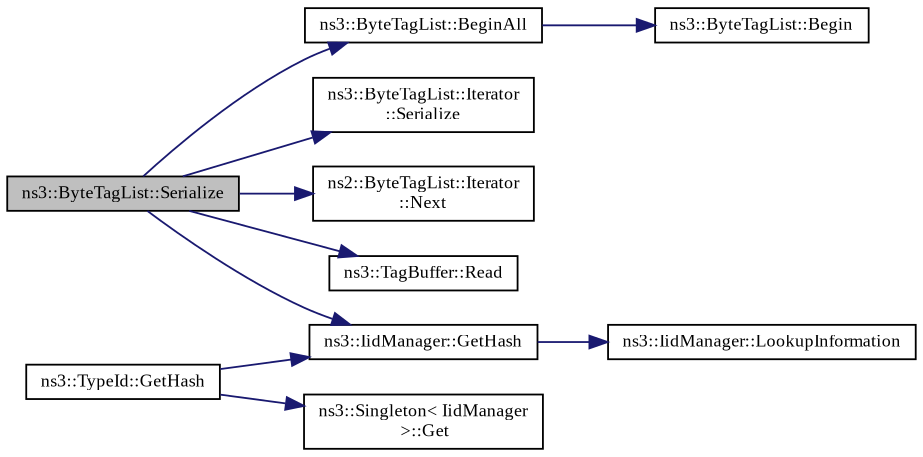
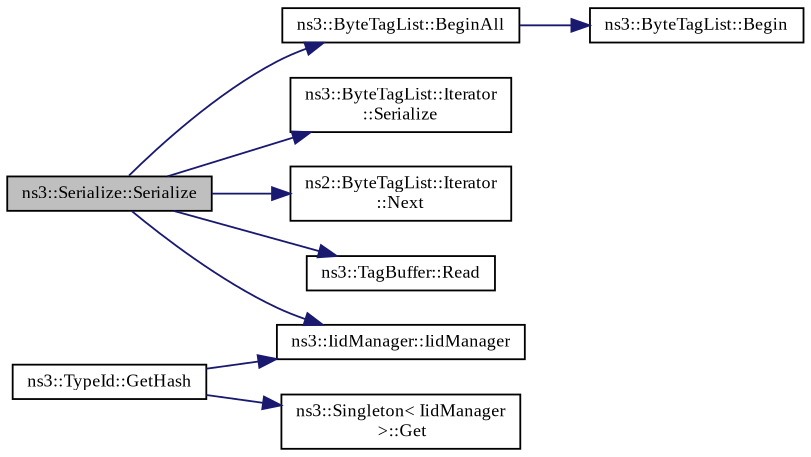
node "ns3::ByteTagList::Serialize": label "ns3::ByteTagList::Serialize" -> "ns3::Serialize::Serialize"
node "ns3::IidManager::GetHash": label "ns3::IidManager::GetHash" -> "ns3::IidManager::IidManager"
node "ns3::IidManager::LookupInformation": removed
